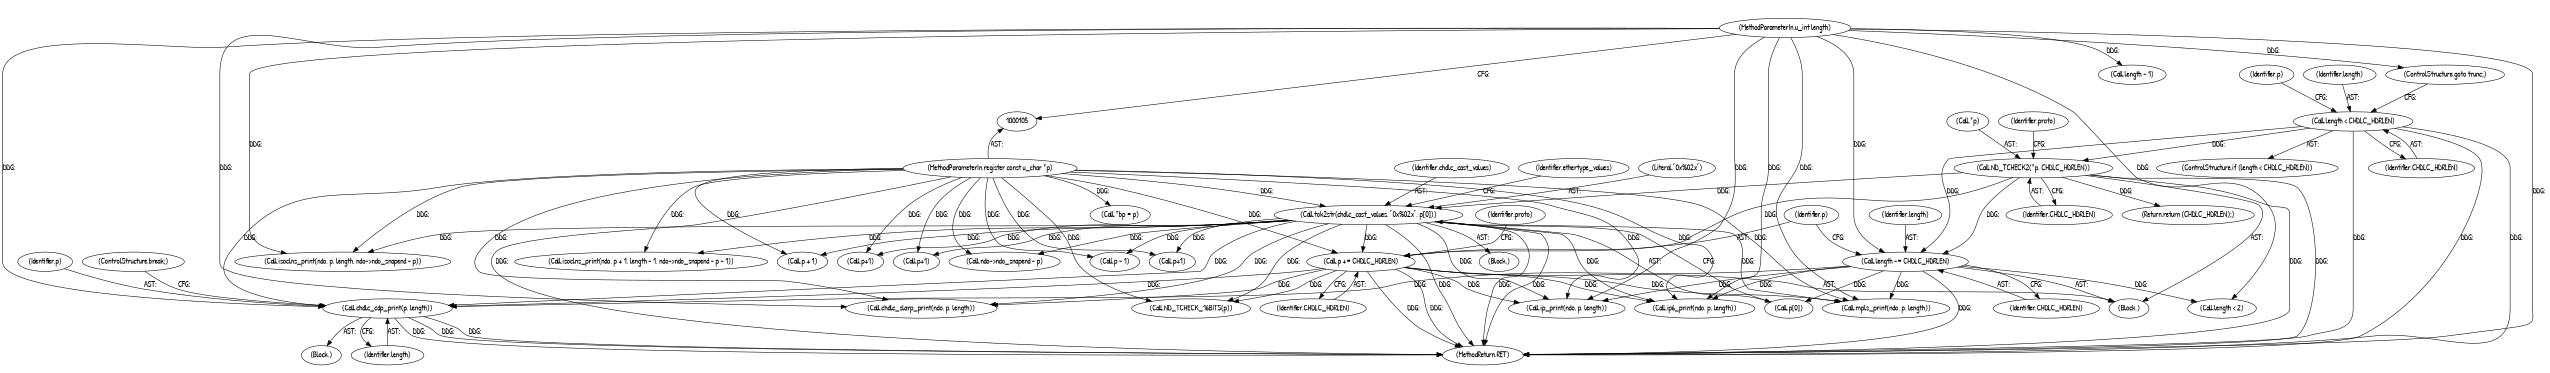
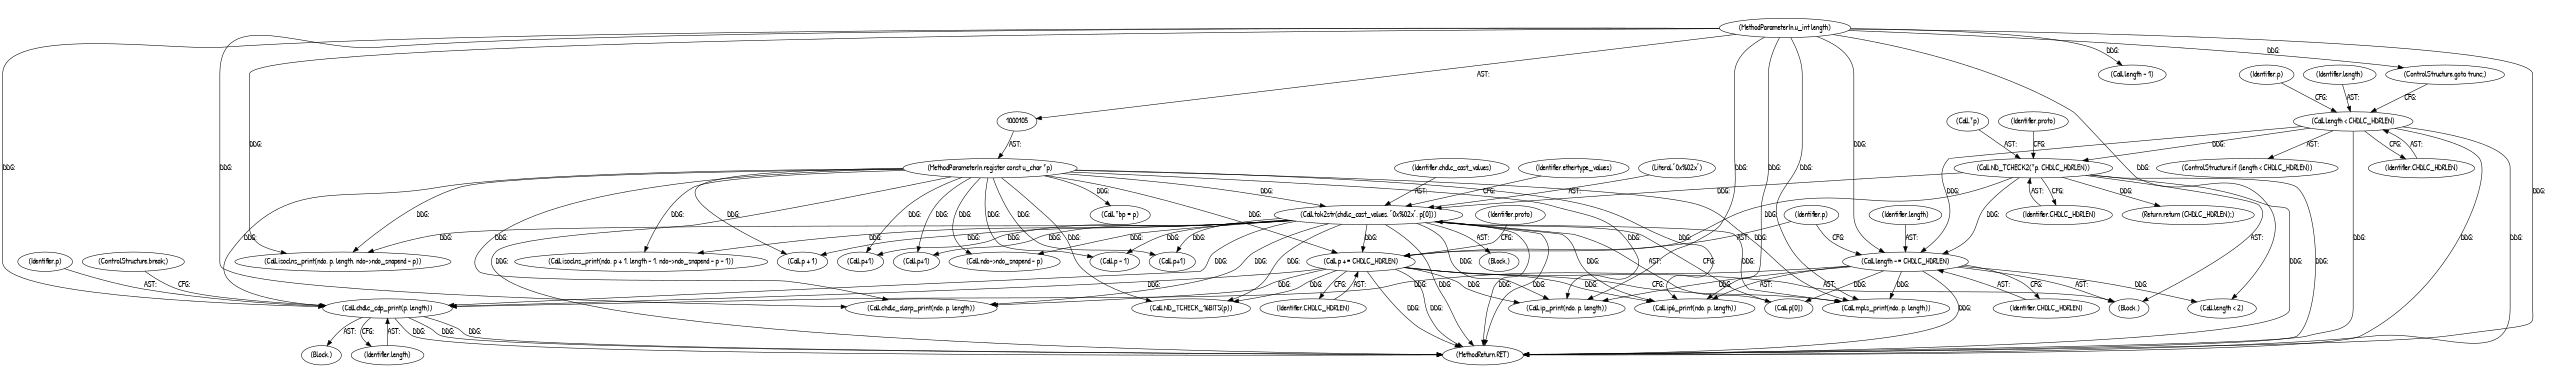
edge "(MethodParameterIn,u_int length)" -> "1000105": label "CFG: " -> "AST: "
edge "(MethodParameterIn,register const u_char *p)" -> "1000105": reversed
edge "(Call,p += CHDLC_HDRLEN)" -> "(Call,mpls_print(ndo, p, length))": label "DDG: " -> "CFG: "
edge "(Call,length -= CHDLC_HDRLEN)" -> "(Call,ip6_print(ndo, p, length))": label "DDG: " -> "AST: "
